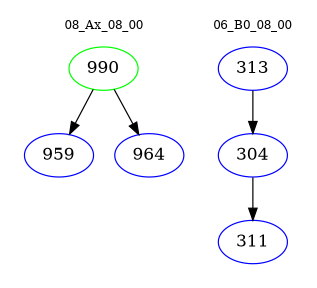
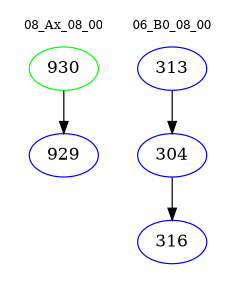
node "990": label "990" -> "930"
node "959": label "959" -> "929"
node "964": removed
node "311": label "311" -> "316"
